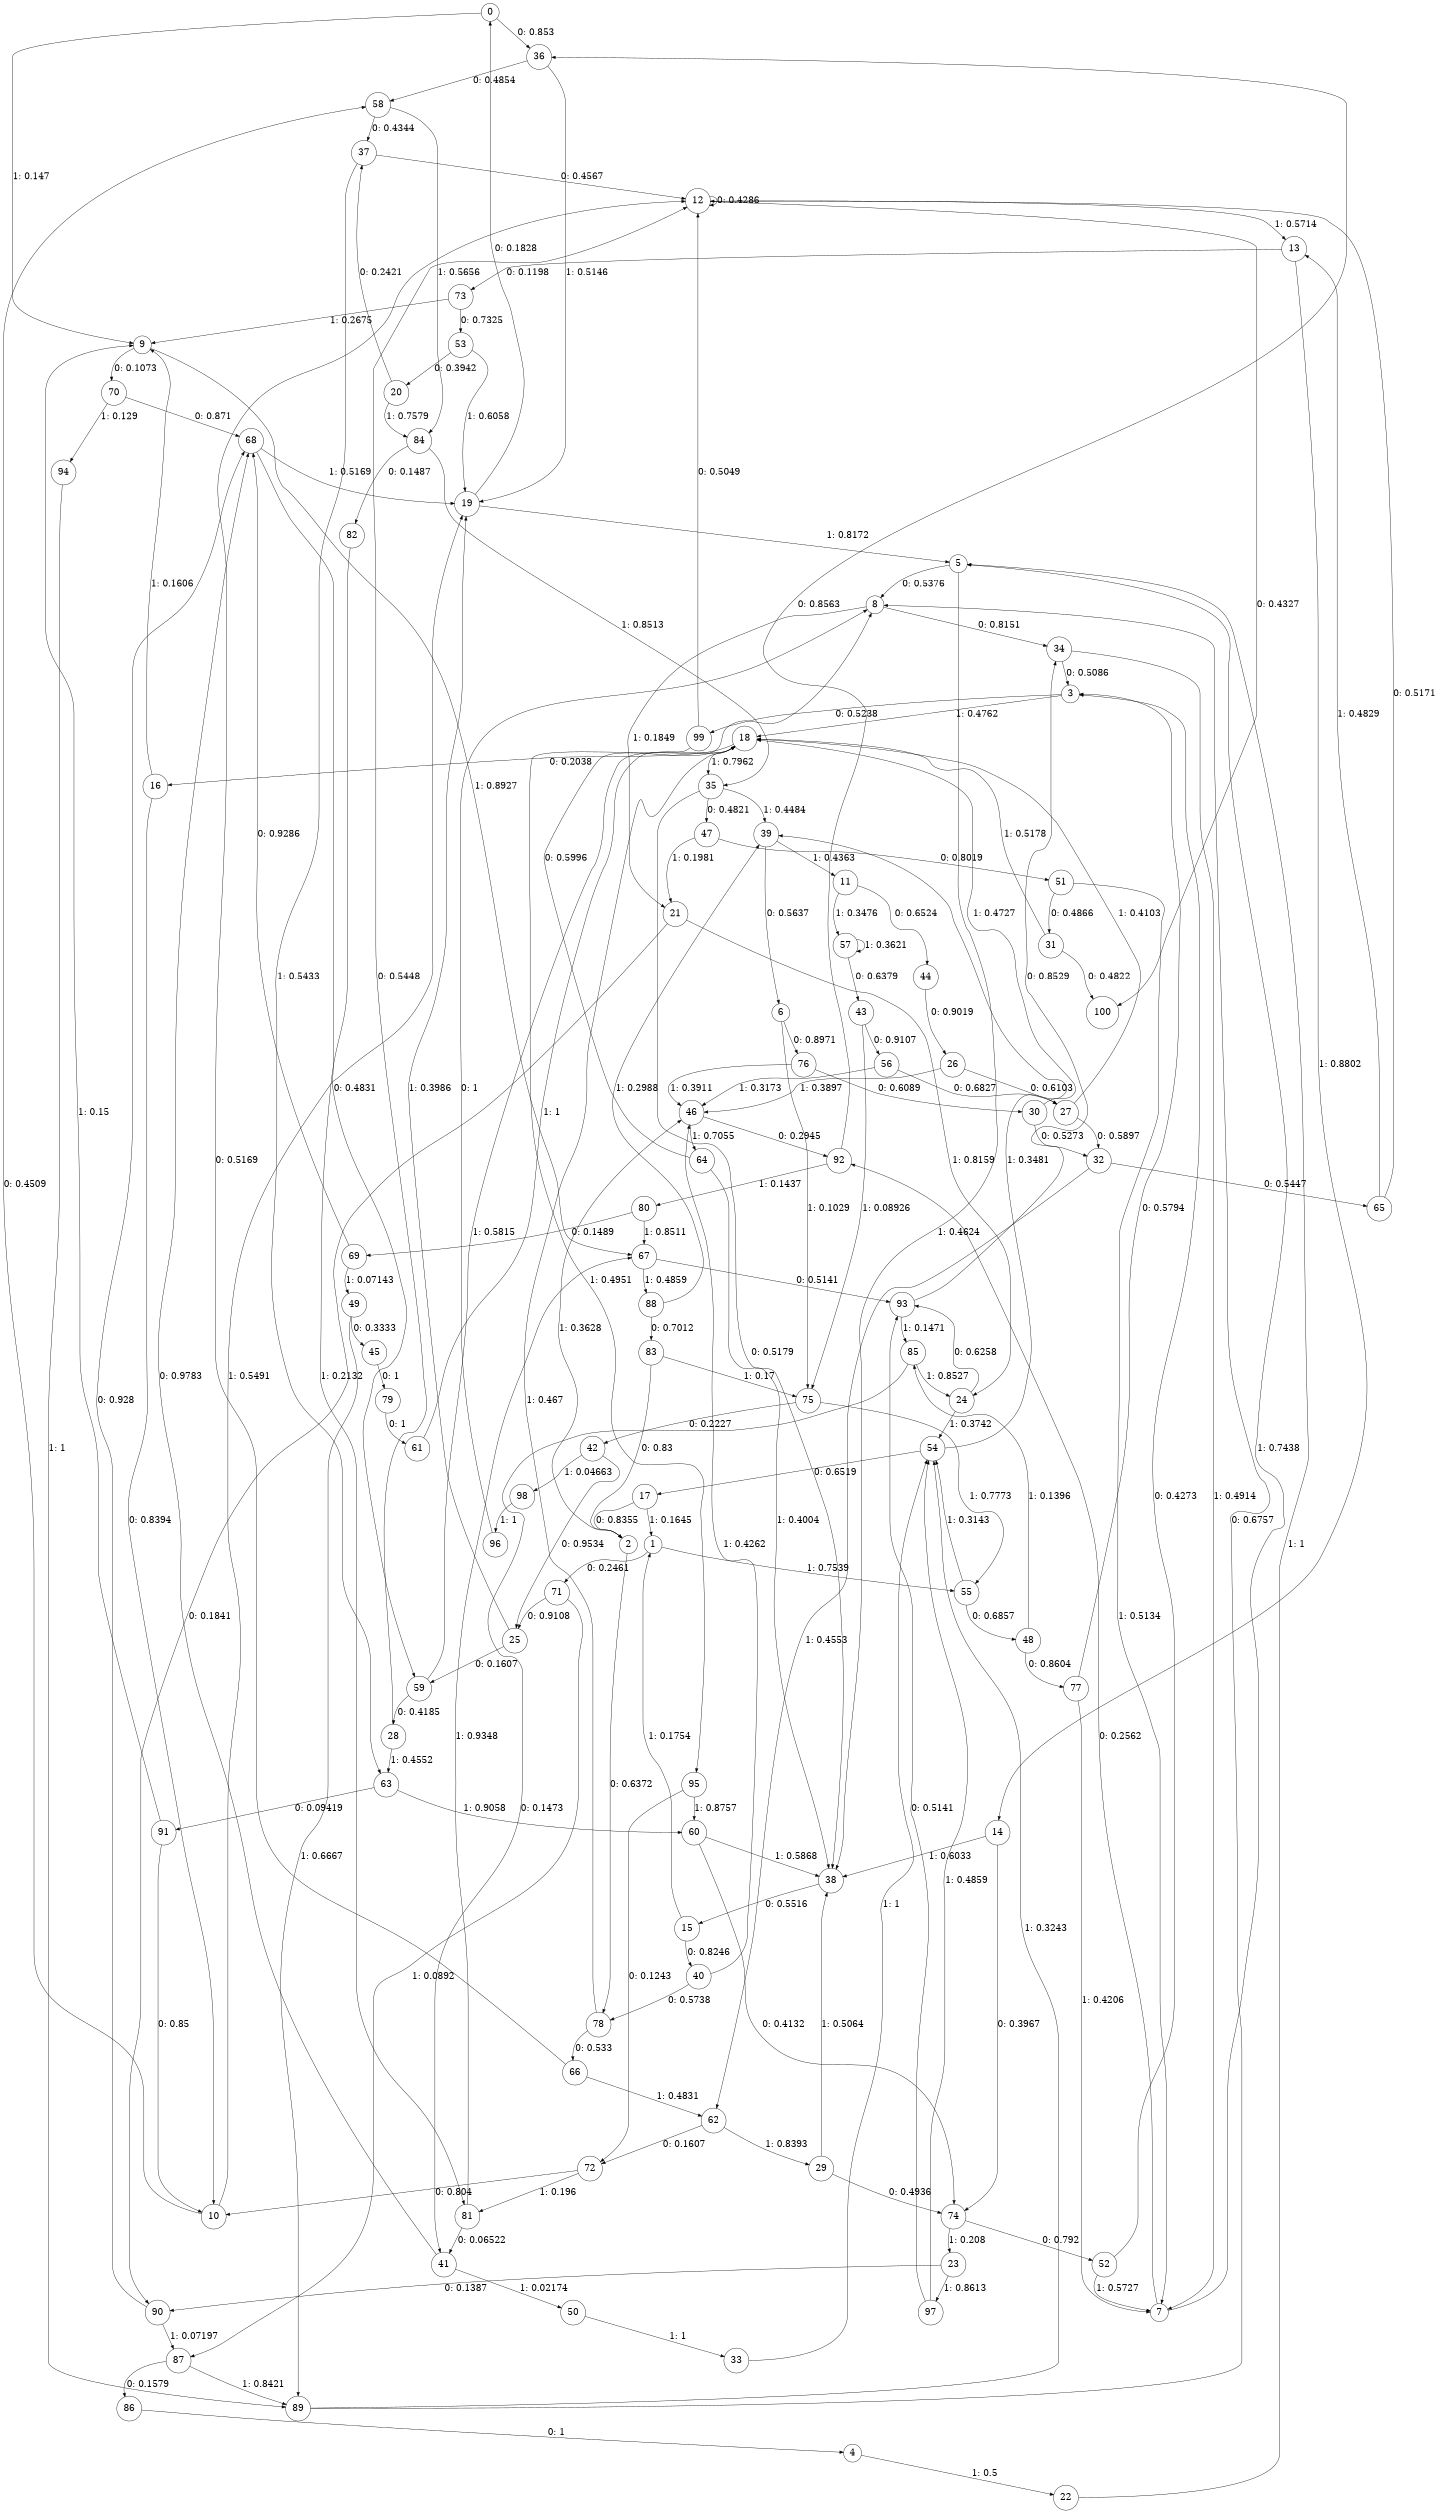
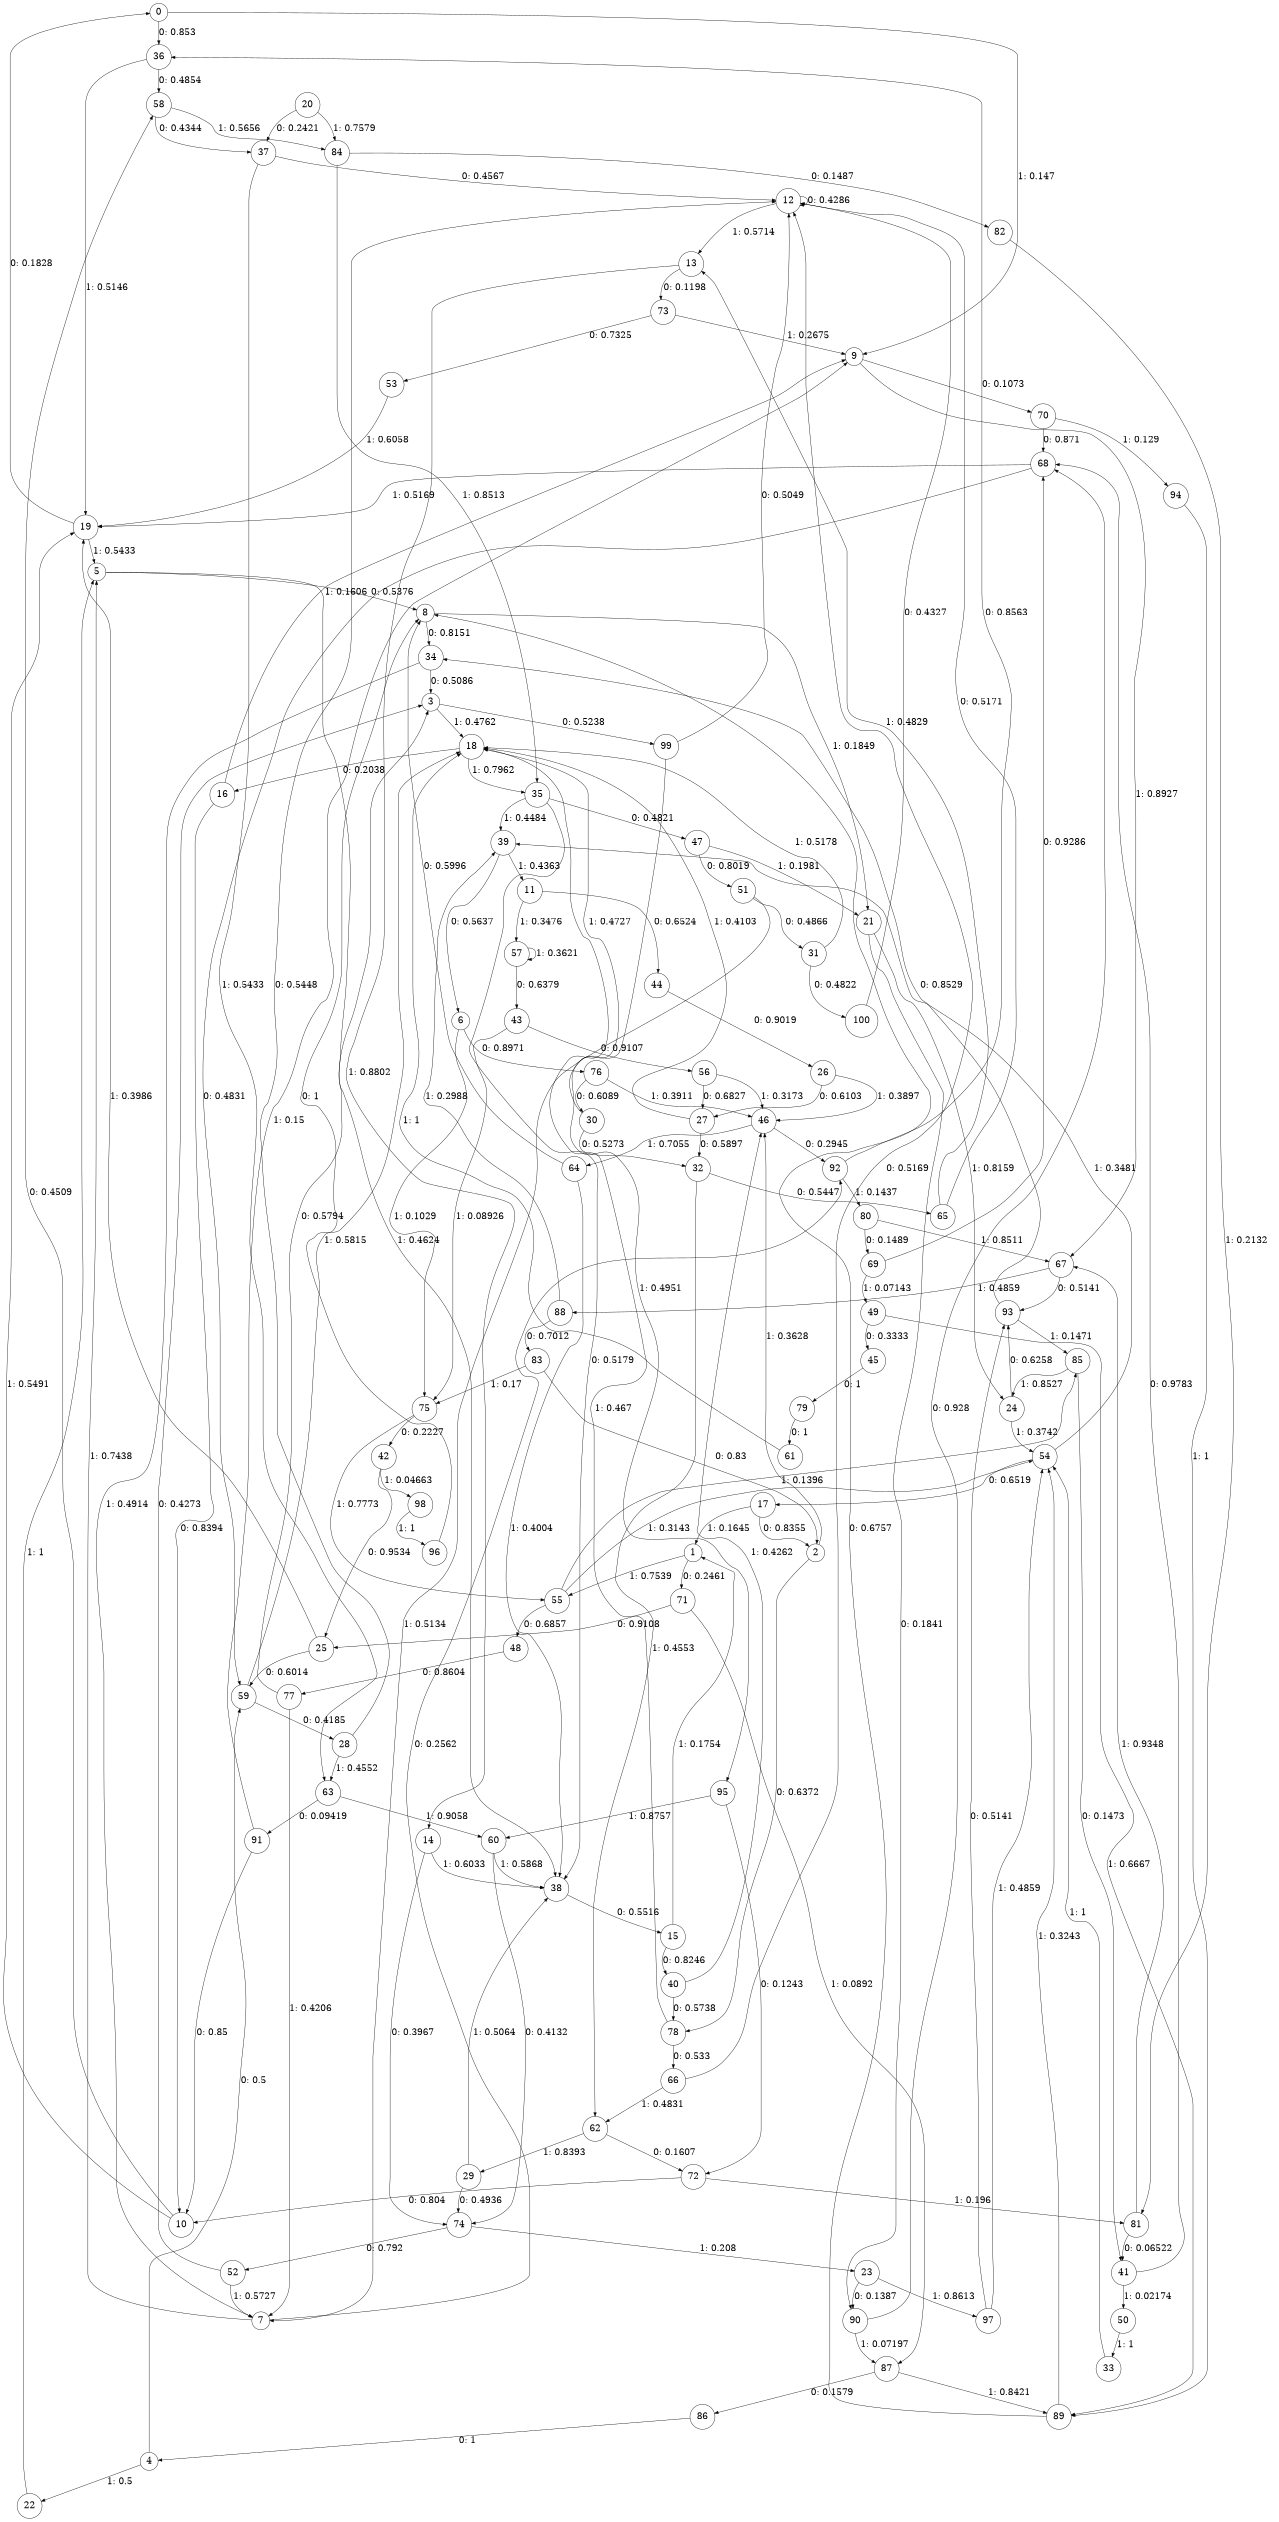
edge "53" -> "20": removed, label "0: 0.3942"
edge "12" -> "100": reversed
edge "19" -> "5": label "1: 0.8172   " -> "1: 0.5433   "
edge "48" -> "85": now "55" -> "85"
edge "25" -> "59": label "0: 0.1607   " -> "0: 0.6014   "
edge "4" -> "59": added, label "0: 0.5"
